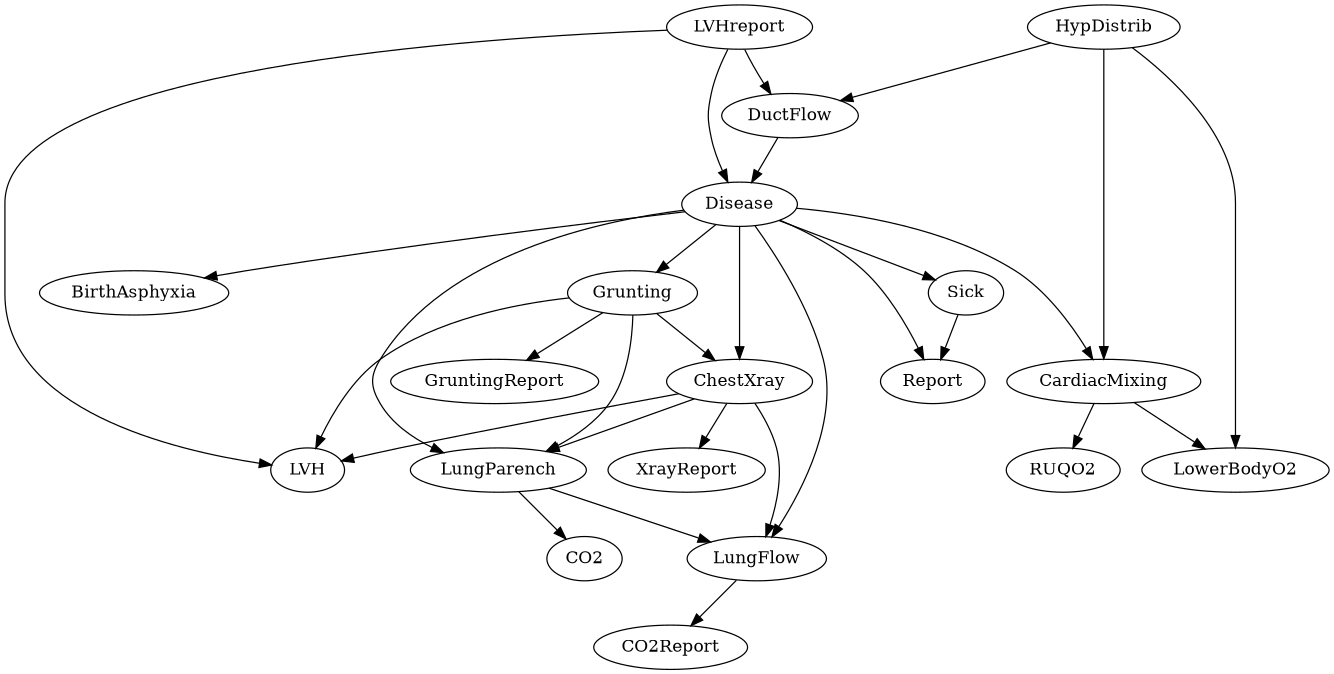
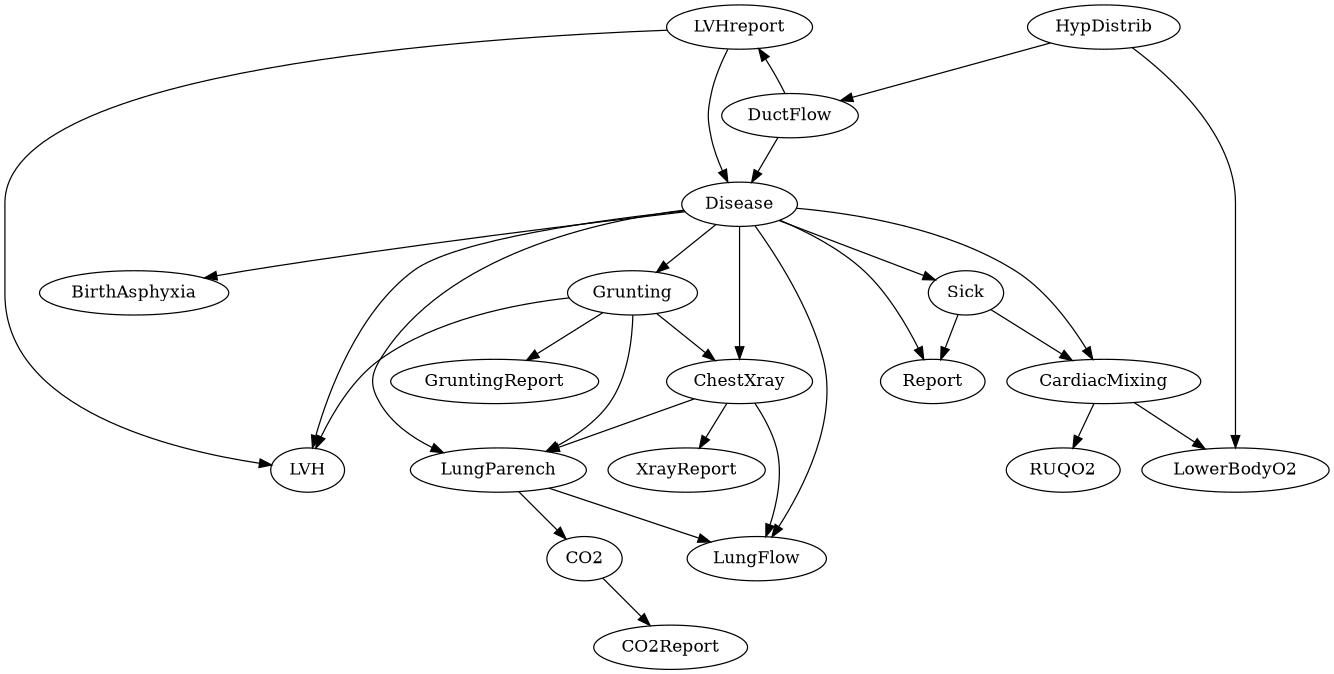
edge "LVHreport" -> "DuctFlow": reversed
edge "HypDistrib" -> "CardiacMixing": now "Sick" -> "CardiacMixing"
edge "ChestXray" -> "LVH": now "Disease" -> "LVH"
edge "LungFlow" -> "CO2Report": now "CO2" -> "CO2Report"
